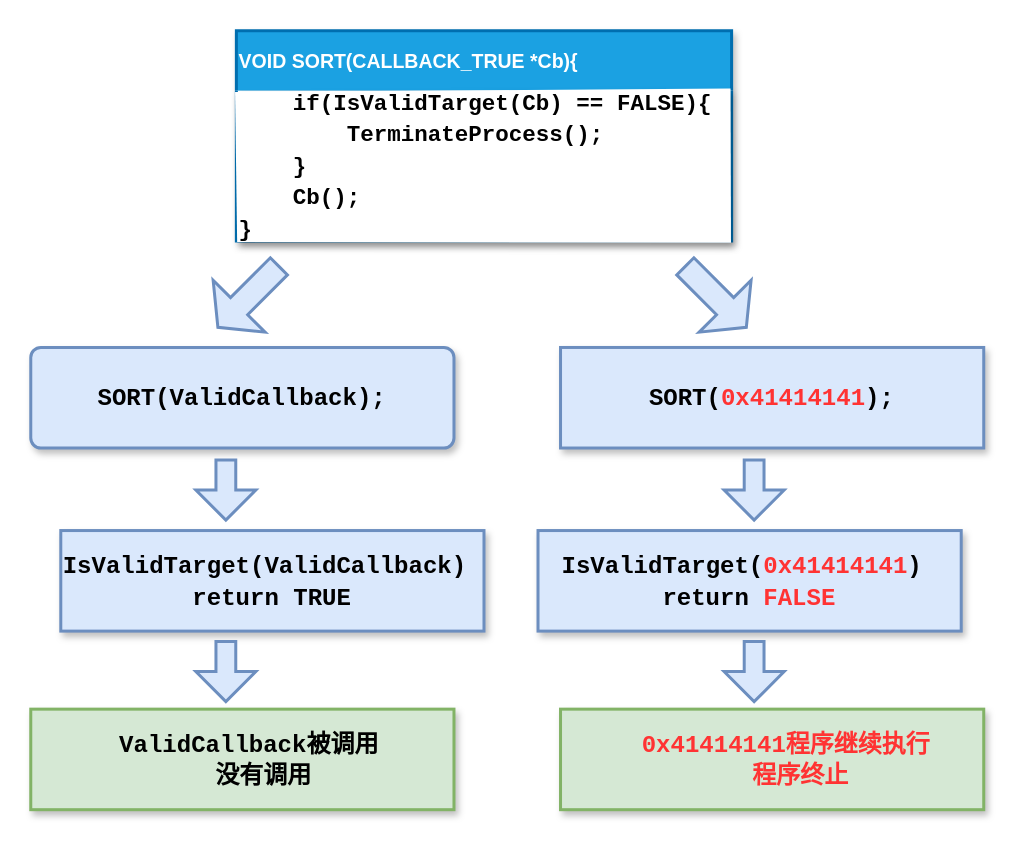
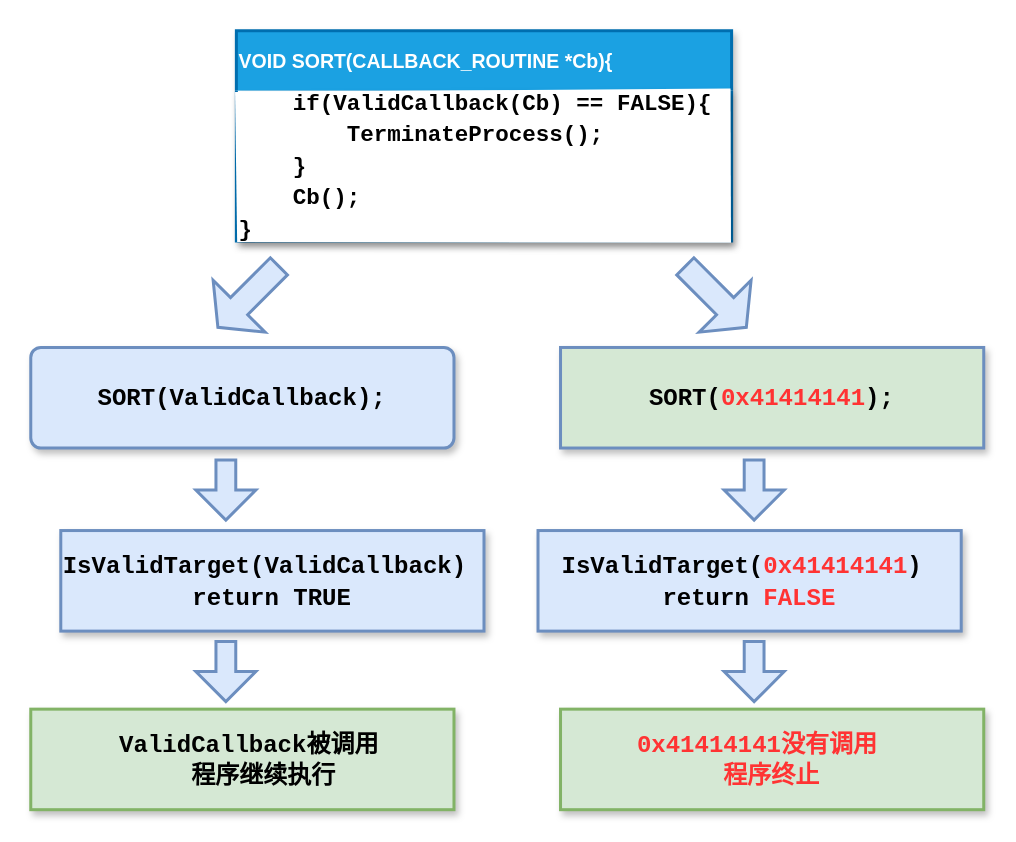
node "VOID SORT(CALLBACK_TRUE *Cb){": label "VOID SORT(CALLBACK_TRUE *Cb){" -> "VOID SORT(CALLBACK_ROUTINE *Cb){"
node "if(IsValidTarget(Cb) == FALSE){ TerminateProcess(); } Cb(); }": label "if(IsValidTarget(Cb) == FALSE){ TerminateProcess(); } Cb(); }" -> "if(ValidCallback(Cb) == FALSE){ TerminateProcess(); } Cb(); }"
node "SORT(0x41414141);": fillcolor #dae8fc -> #d5e8d4
node "ValidCallback被调用 没有调用": label "ValidCallback被调用 没有调用" -> "ValidCallback被调用 程序继续执行"
node "0x41414141程序继续执行 程序终止": label "0x41414141程序继续执行 程序终止" -> "0x41414141没有调用 程序终止"
